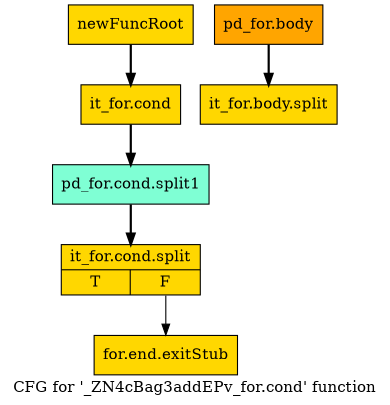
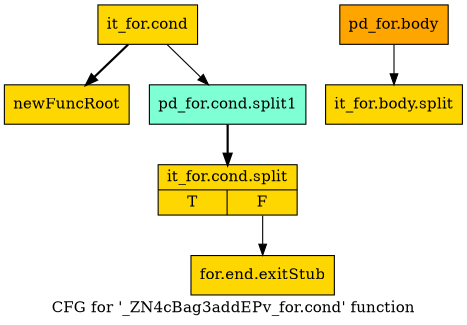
edge "newFuncRoot" -> "it_for.cond": reversed
edge "pd_for.body" -> "it_for.body.split": style bold -> solid
edge "it_for.cond" -> "pd_for.cond.split1": style bold -> solid
